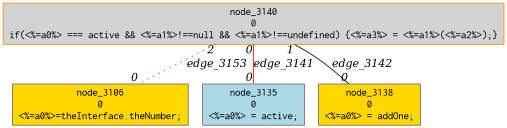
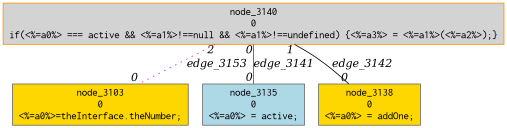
node "node_3106 0 <%=a0%>=theInterface.theNumber;": label "node_3106 0 <%=a0%>=theInterface.theNumber;" -> "node_3103 0 <%=a0%>=theInterface.theNumber;"
